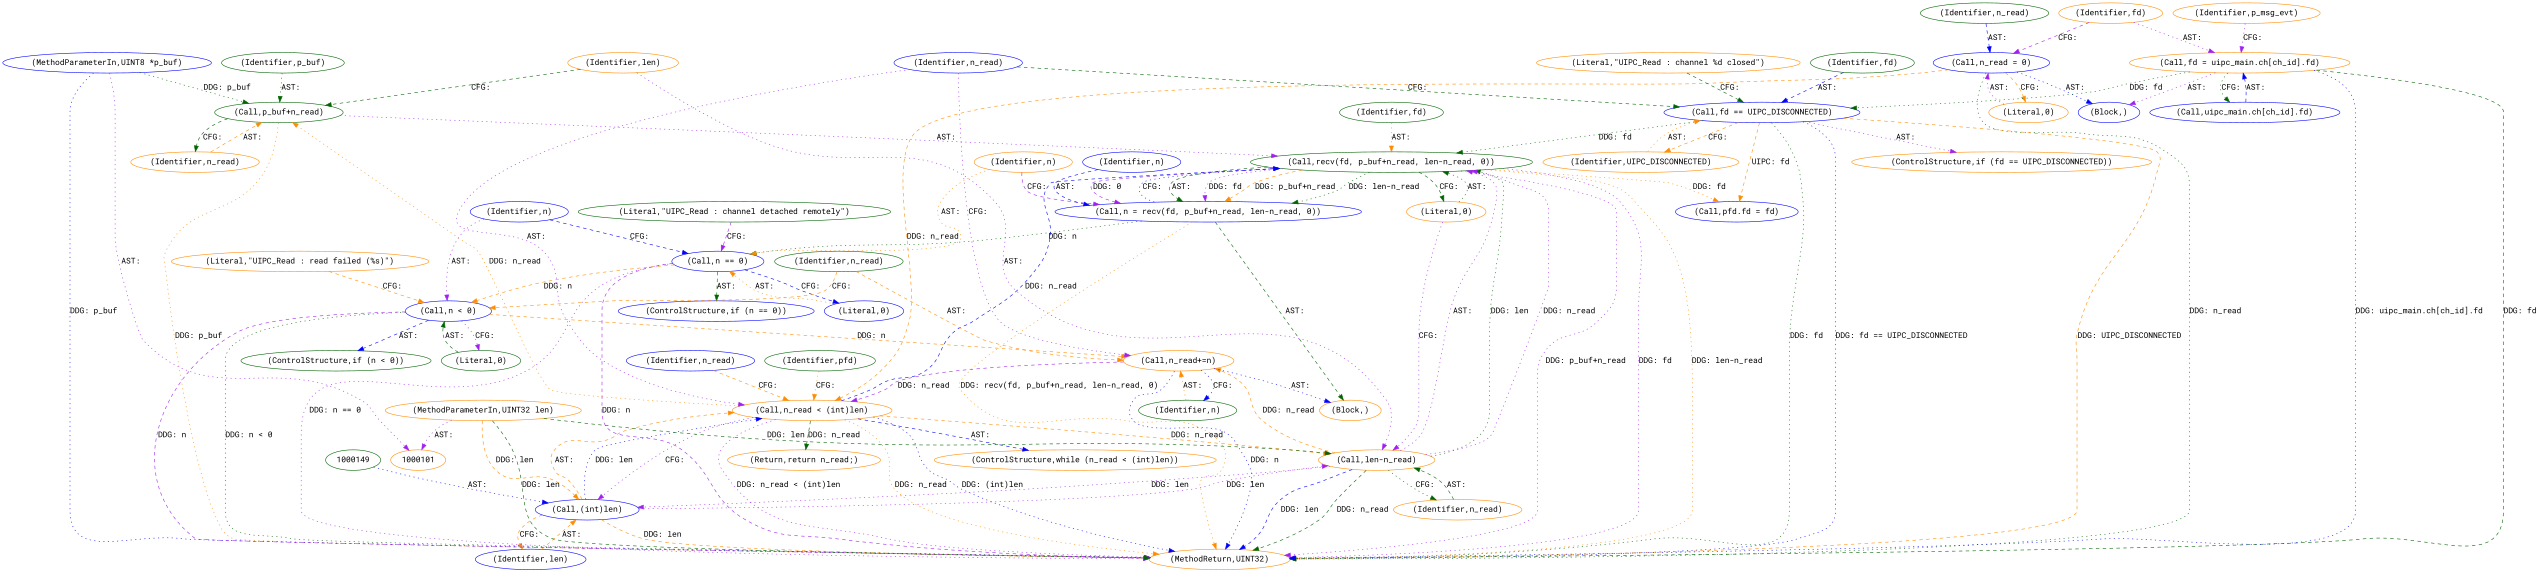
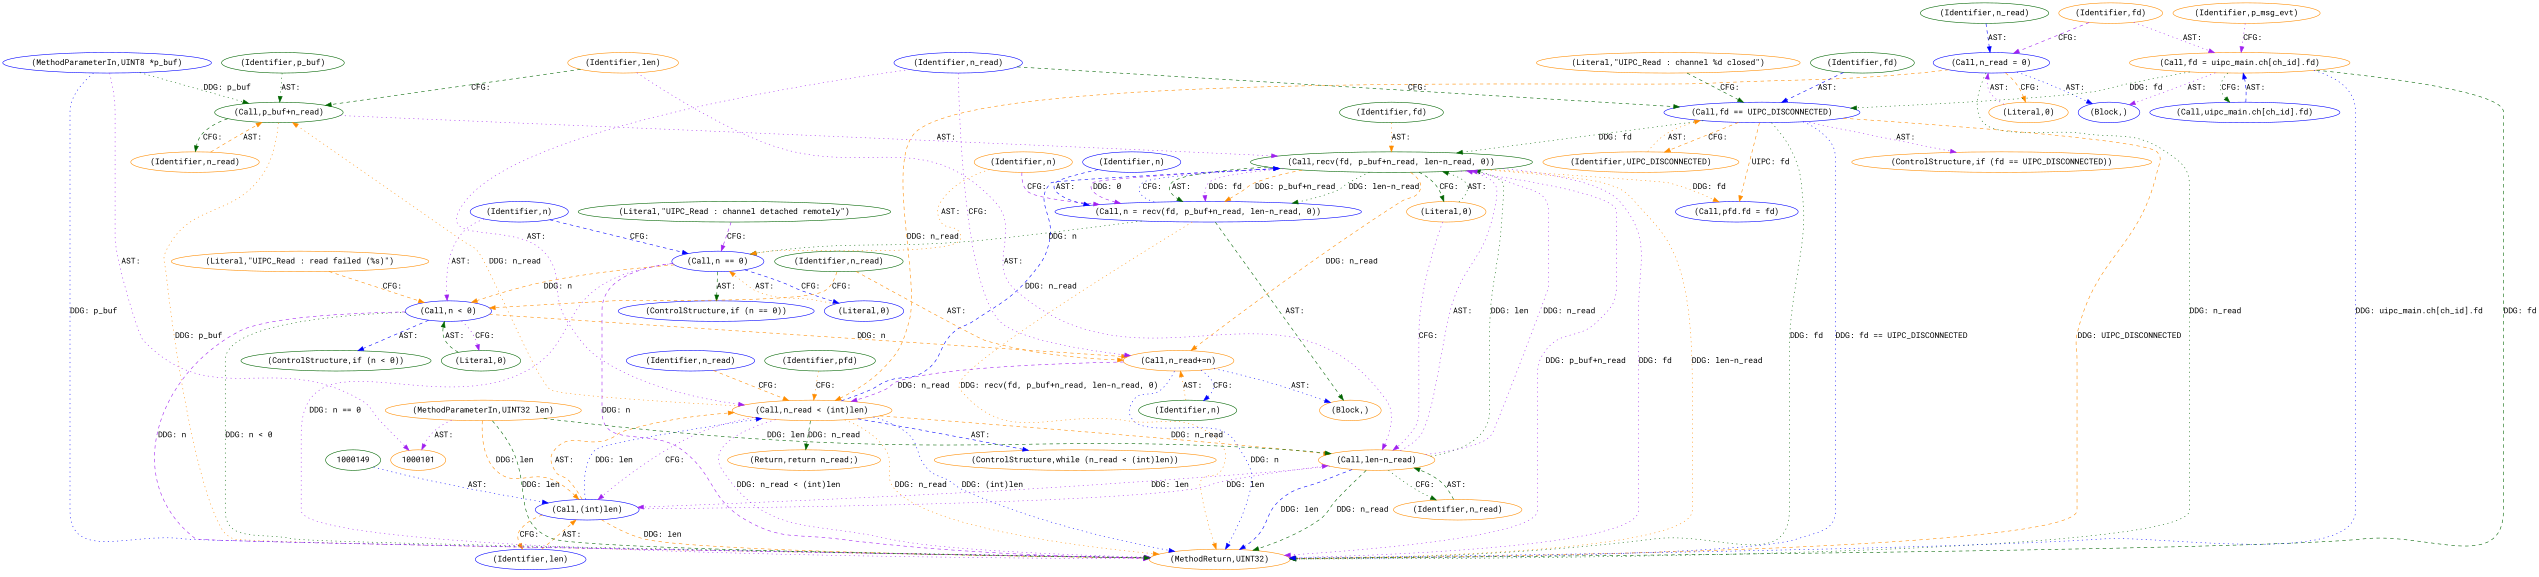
edge "(Call,len-n_read)" -> "(Call,n_read+=n)": now "(Call,recv(fd, p_buf+n_read, len-n_read, 0))" -> "(Call,n_read+=n)"
